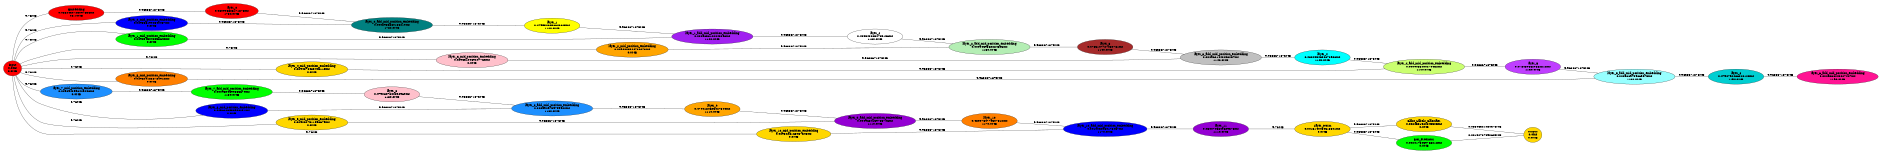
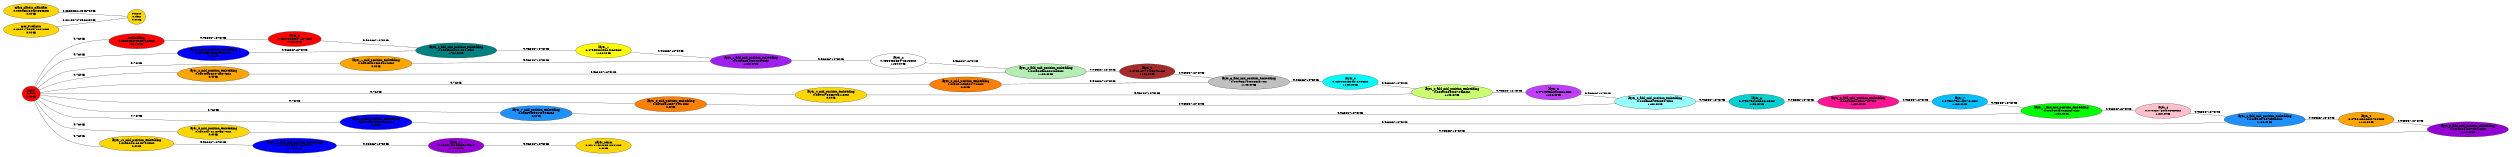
node "layer_1_mid_position_embedding 0.0292543048858642ms 0.0MB": fillcolor green -> orange
node "layer_3_mid_position_embedding 0.0293312969207763ms 0.0MB": fillcolor pink -> darkorange1
node "layer_7 0.4793479614257812ms 1130.0MB": added
node "layer_10 0.4800764770507812ms 1170.0MB": removed
edge "layer_11 0.4800745849609375ms 1110.0MB" -- "Layer_Norm 0.0013140480518341ms 0.0MB": label "9.76MB" -> "9.9638671875MB"
edge "Class_Labels_Classifier 0.0020531520843505ms 0.0MB" -- "Layer_Norm 0.0013140480518341ms 0.0MB": removed, label "9.9638671875MB"
edge "Layer_Norm 0.0013140480518341ms 0.0MB" -- "Box_Predictor 0.0020175039768218ms 0.0MB": removed, label "9.9638671875MB"
node "Box_Predictor 0.0020175039768218ms 0.0MB": fillcolor green -> gold
